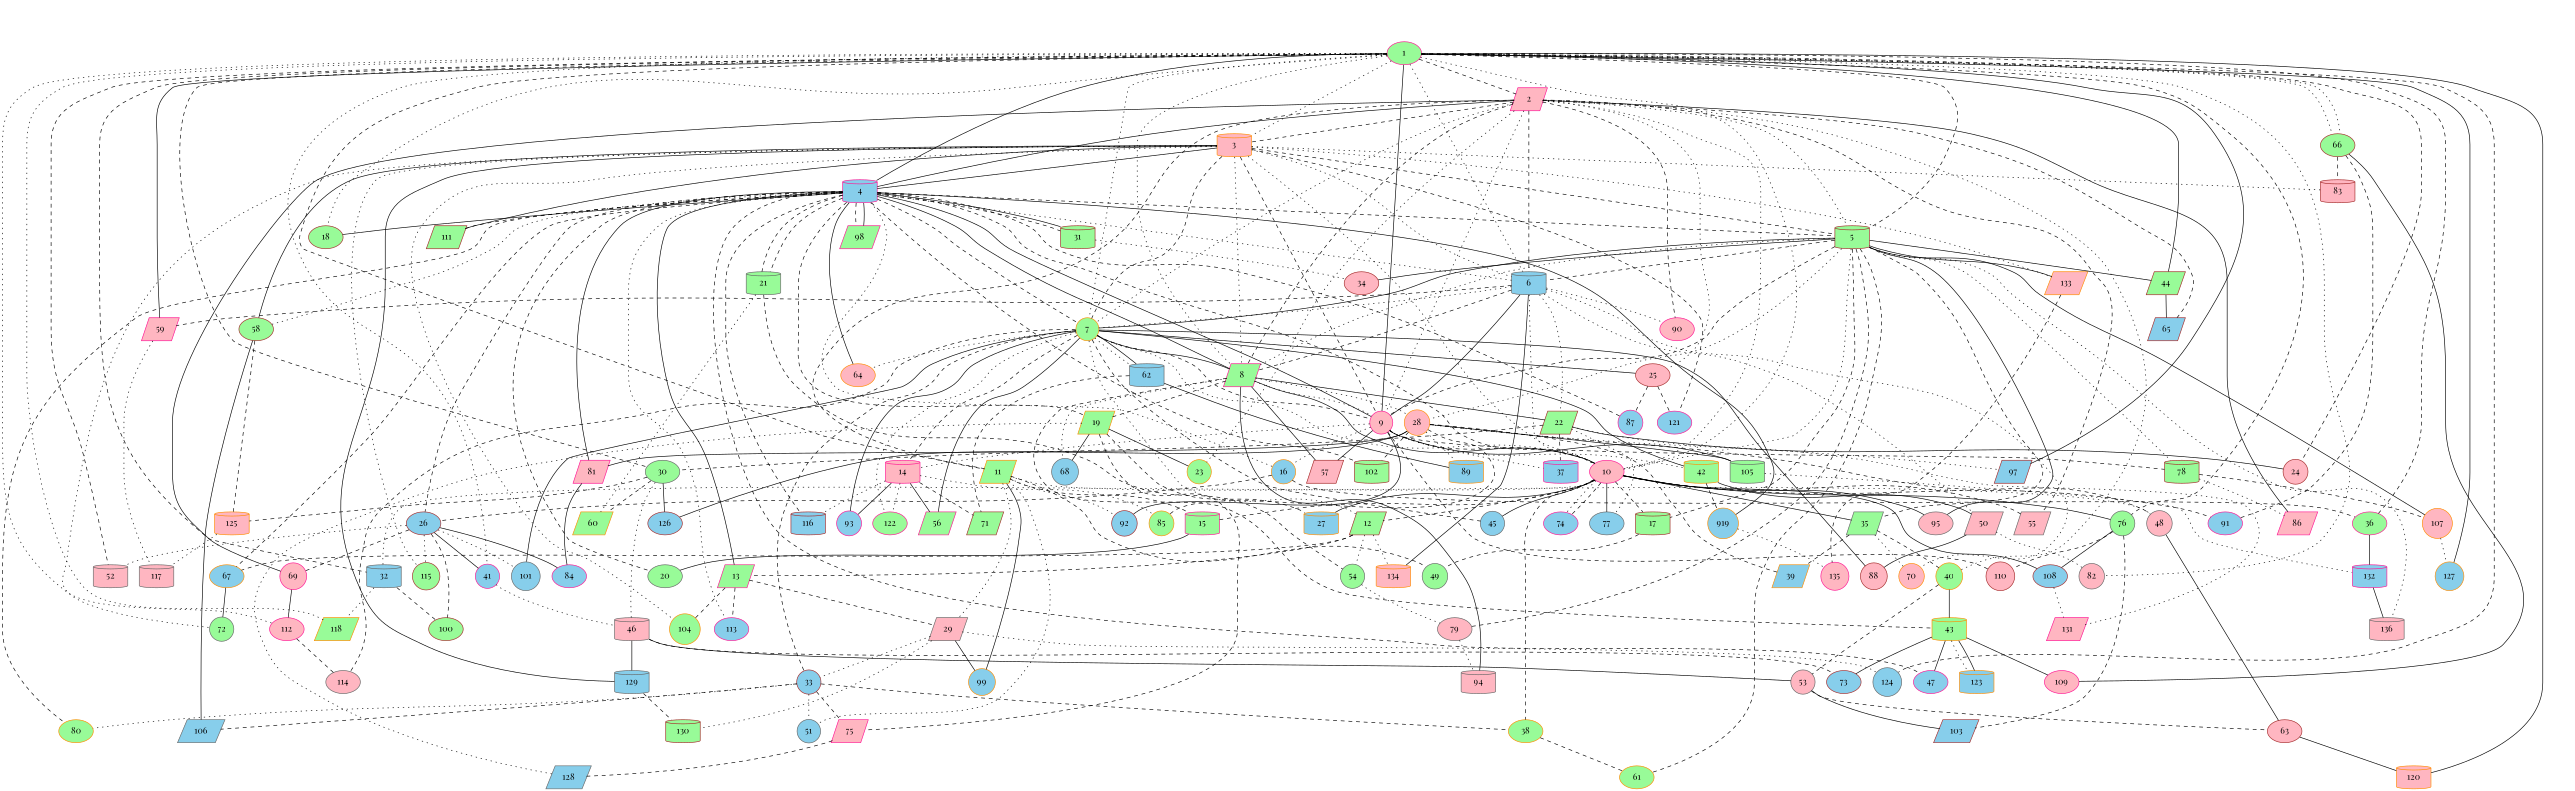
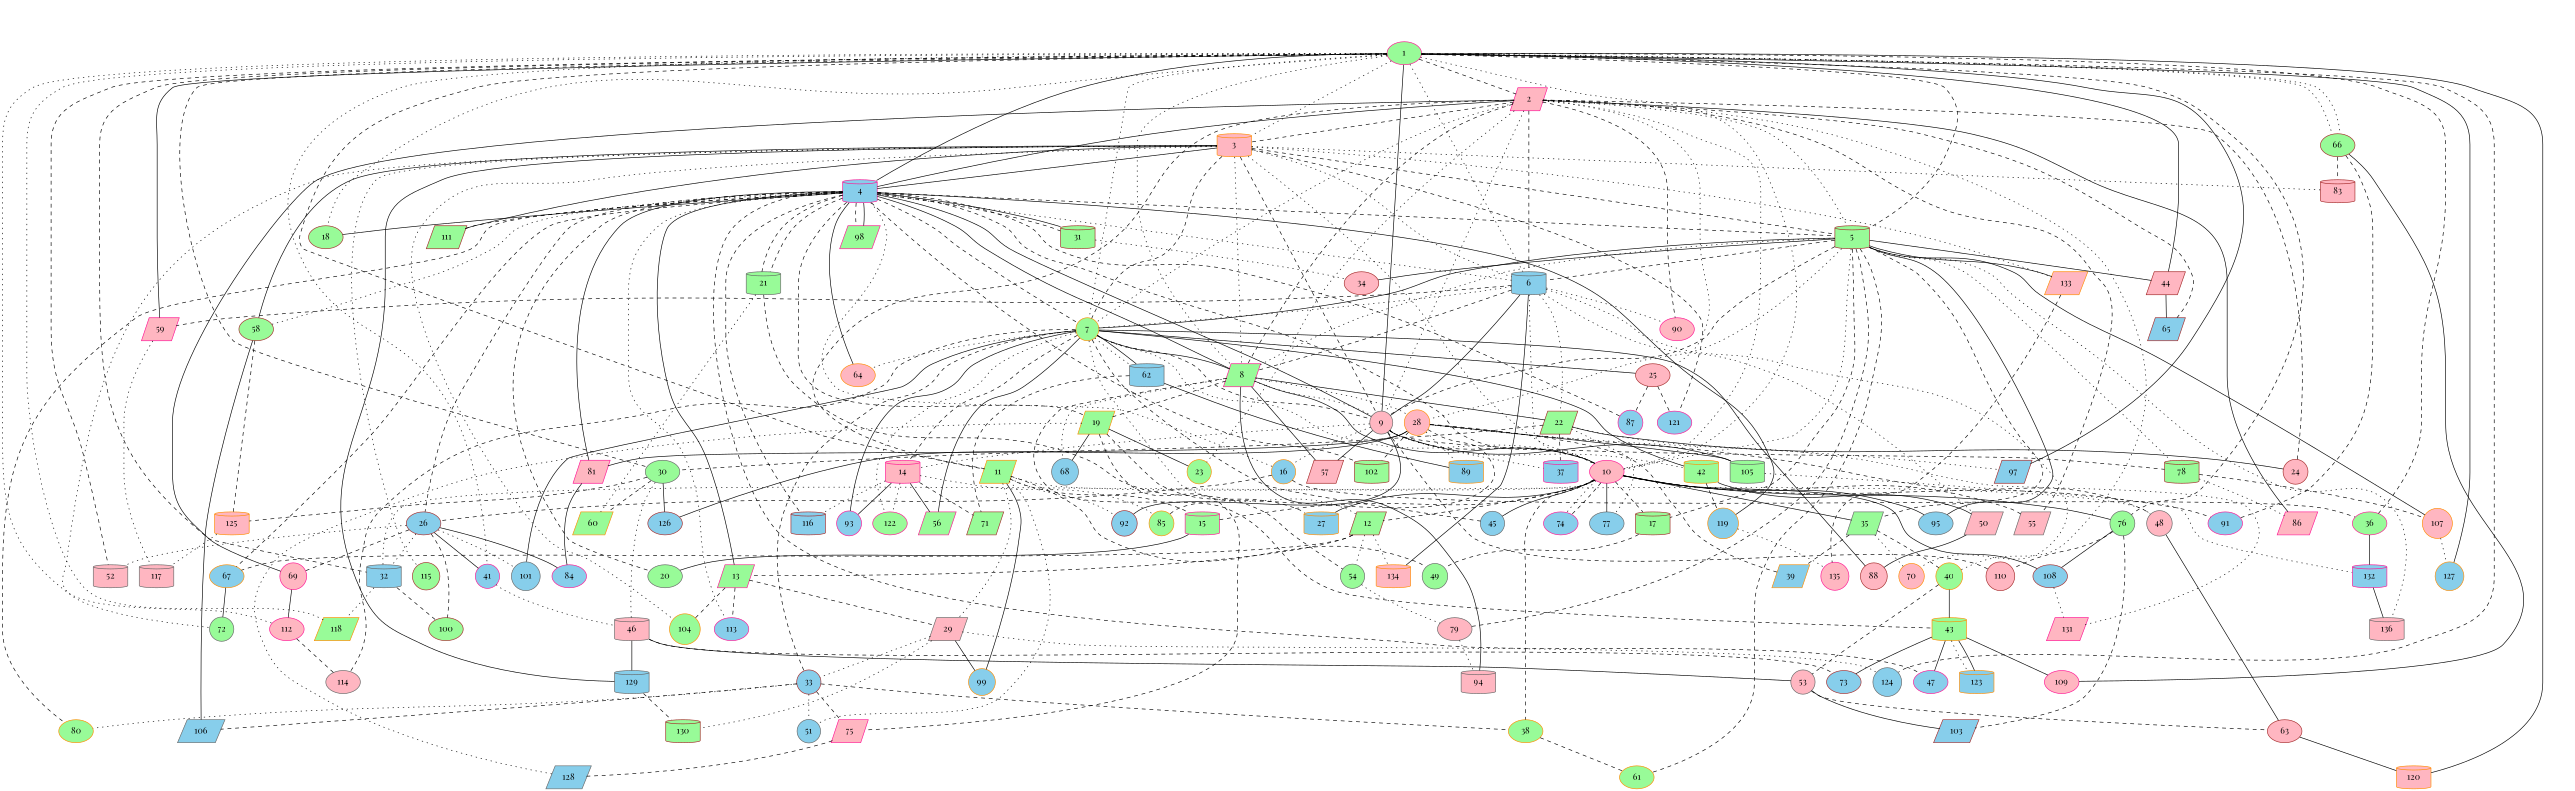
edge "1" -- "24": now "2" -- "24"
node "44": fillcolor palegreen -> lightpink
node "9": color deeppink -> gray40
node "919": label "919" -> "119"
node "95": fillcolor lightpink -> skyblue
edge "26" -- "115": now "26" -- "32"
node "82": removed
